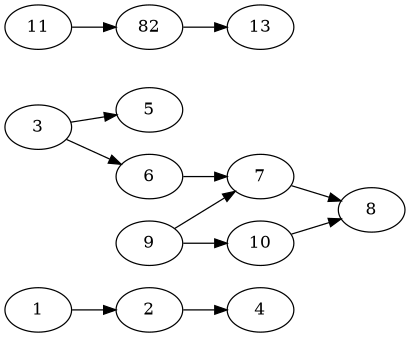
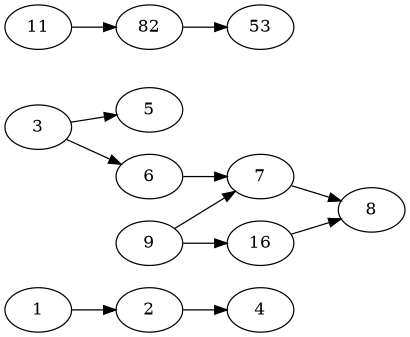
node "13": label "13" -> "53"
node "10": label "10" -> "16"
